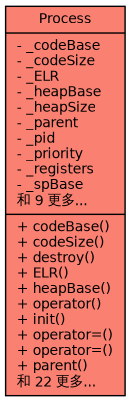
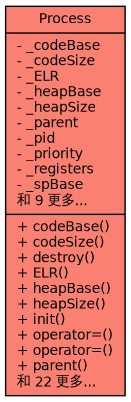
node "Process": text "+ operator()" -> "+ heapSize()"
